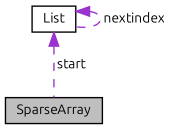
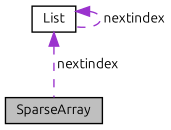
edge "SparseArray" -> "List": label " start" -> " nextindex"
